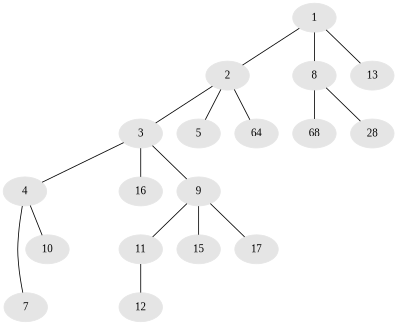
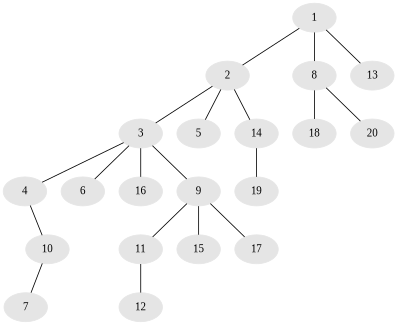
node "64": label "64" -> "14"
node "68": label "68" -> "18"
node "28": label "28" -> "20"
node "6": added
node "19": added
edge "4" -- "7": now "10" -- "7"
